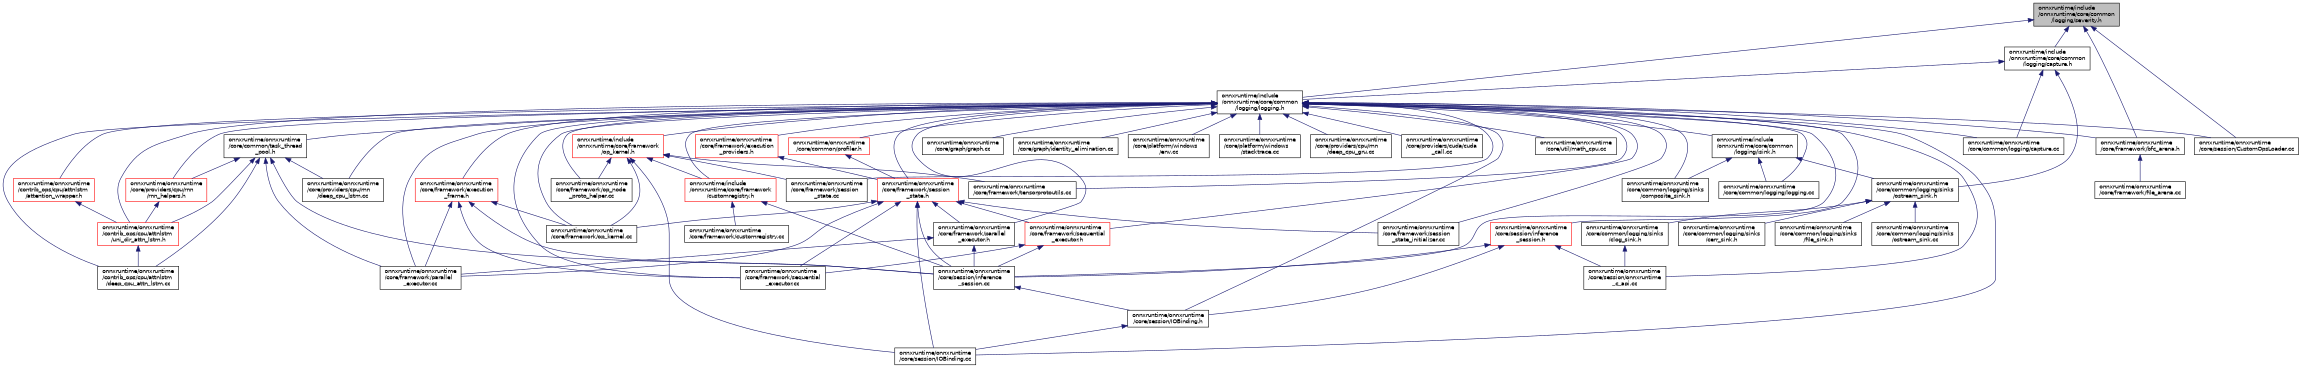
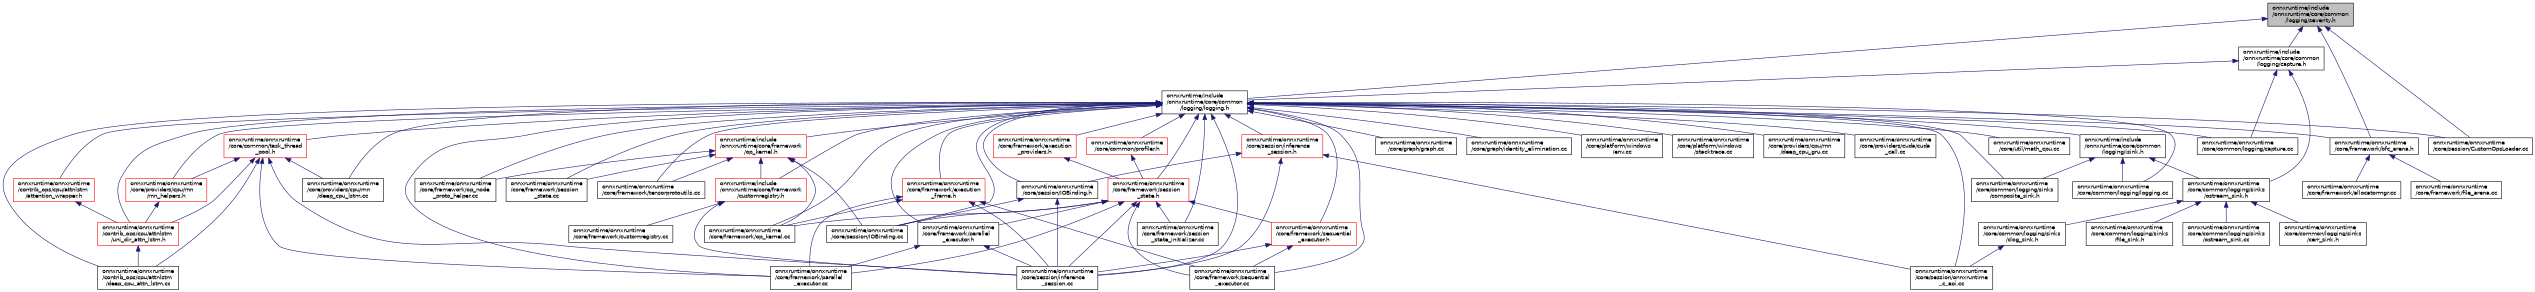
node "onnxruntime/onnxruntime /core/common/task_thread _pool.h": color black -> red
node "onnxruntime/onnxruntime /core/framework/allocatormgr.cc": added
edge "onnxruntime/onnxruntime /core/session/IOBinding.h" -> "onnxruntime/onnxruntime /core/session/inference _session.cc": reversed
